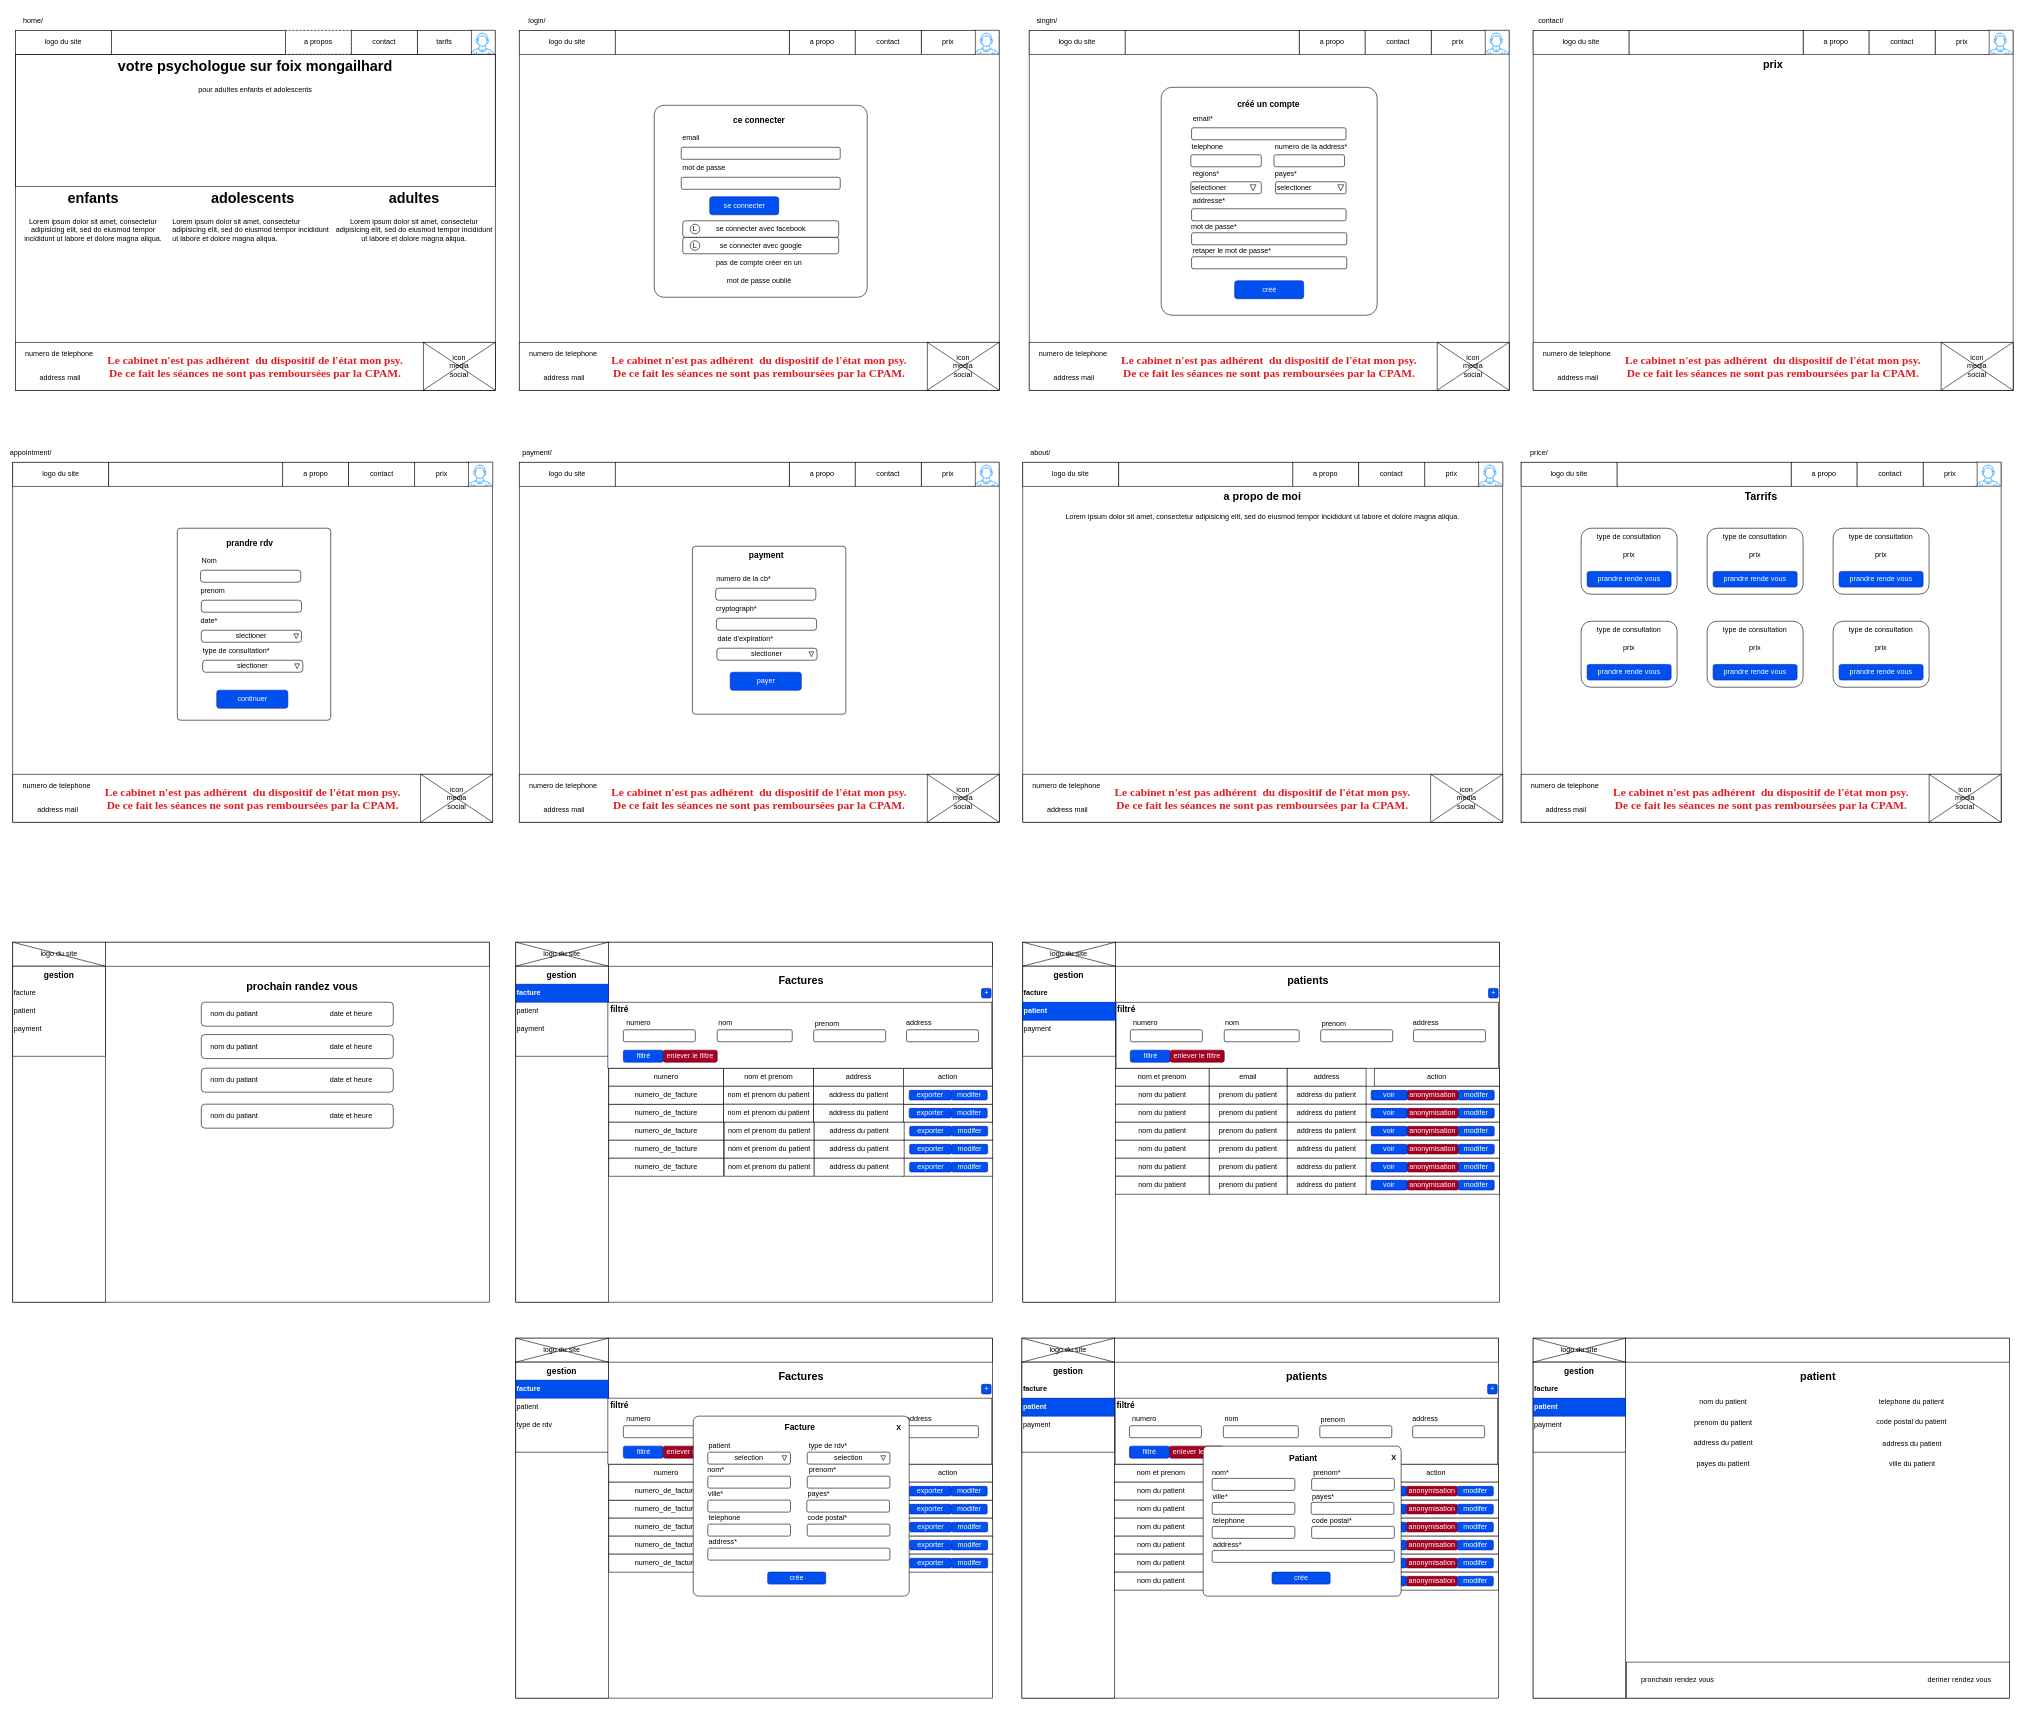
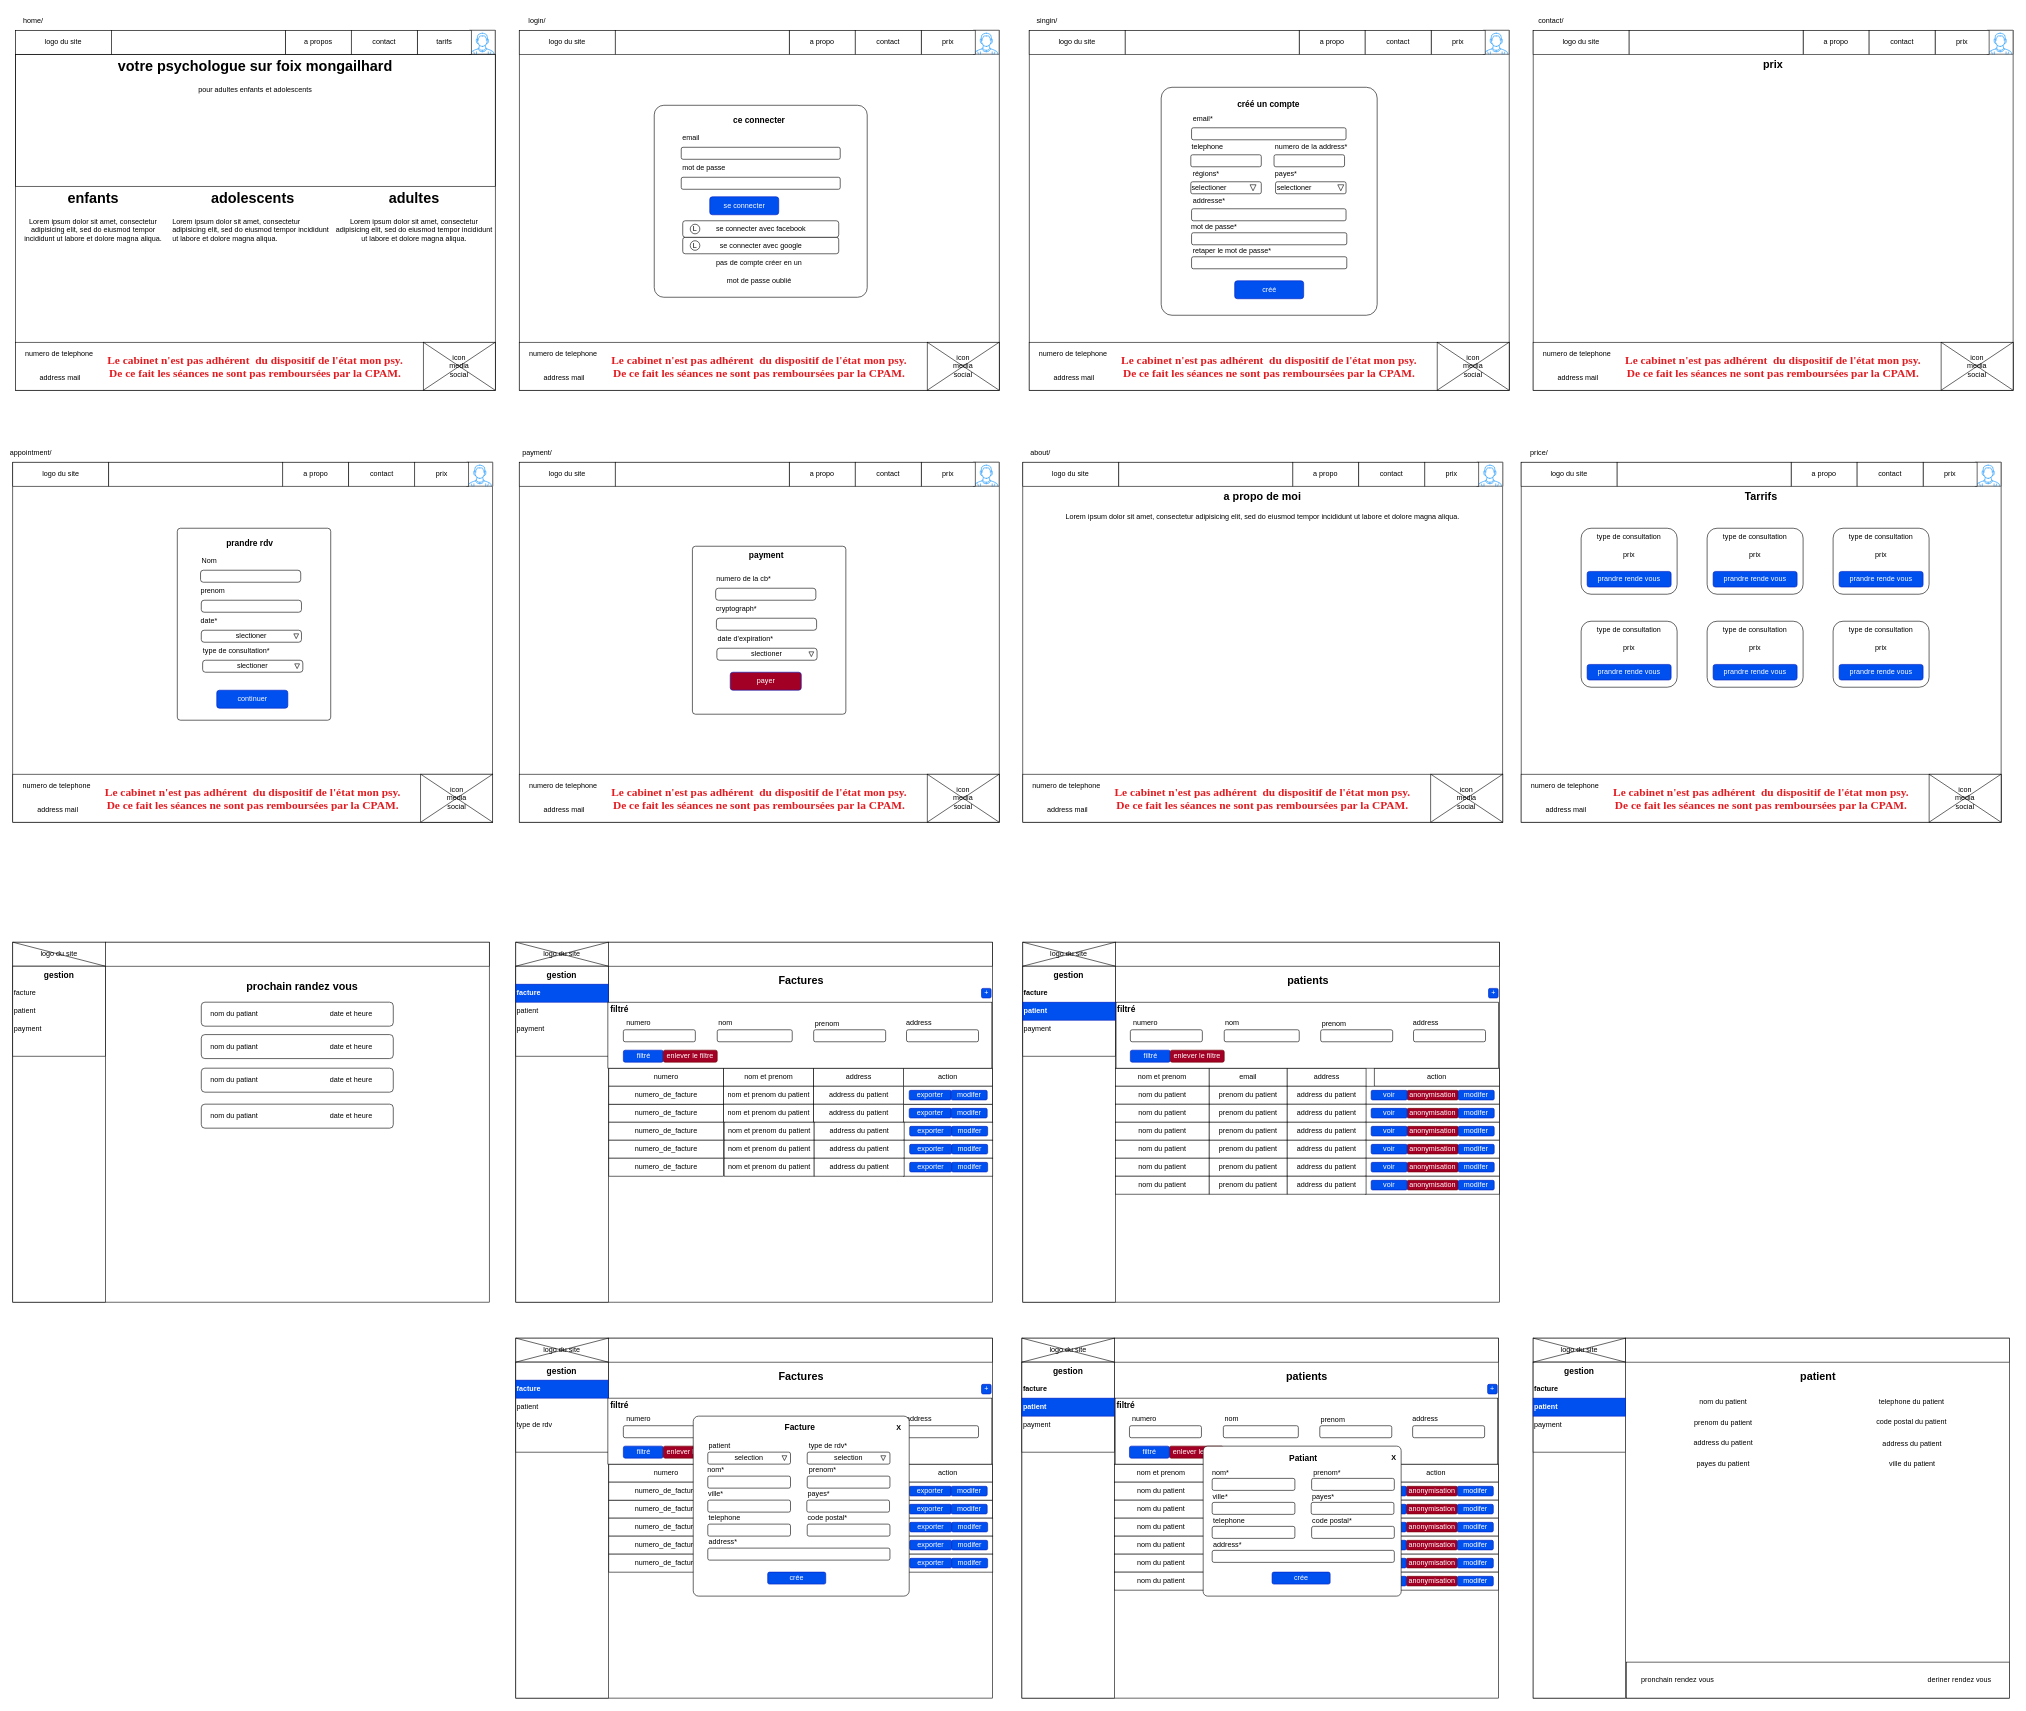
node "a propos": style dashed -> solid
node "payer": fillcolor #0050ef -> #a20025
